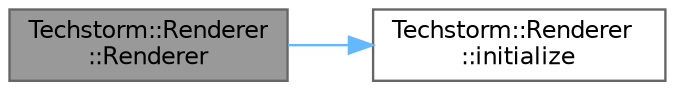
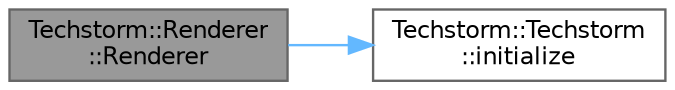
node "Techstorm::Renderer ::initialize": label "Techstorm::Renderer ::initialize" -> "Techstorm::Techstorm ::initialize"
